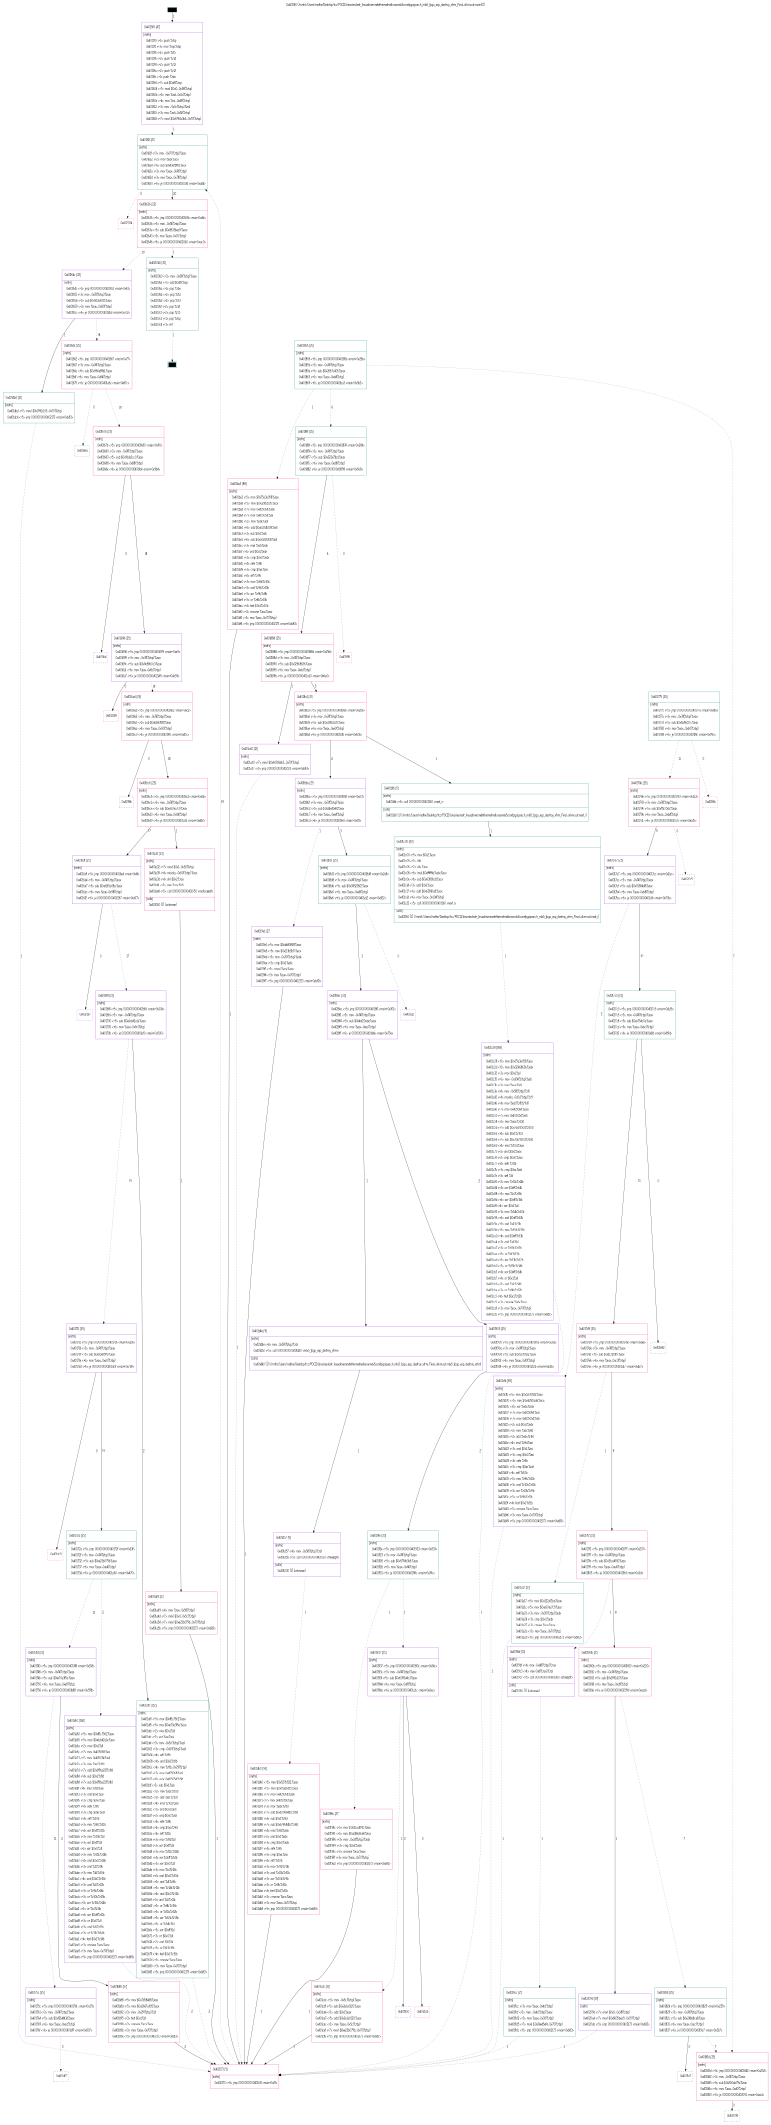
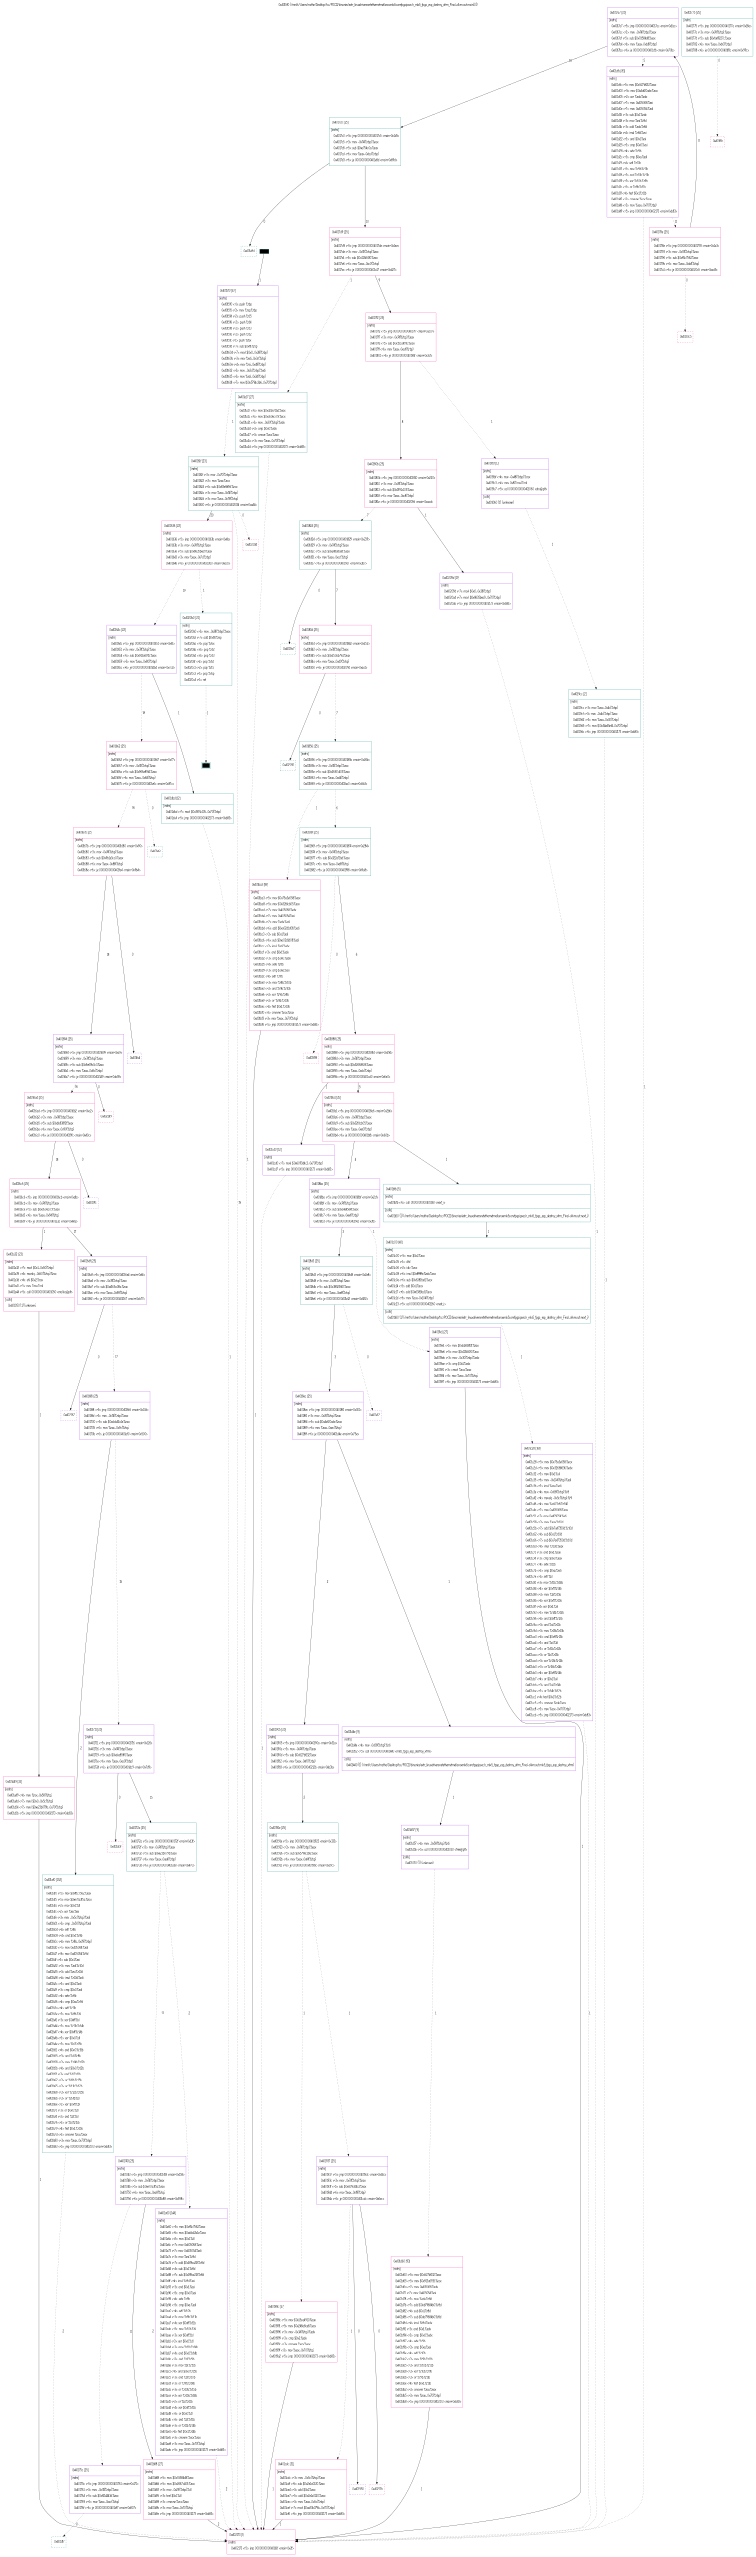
edge "0x401775 [25]" -> "0x40178e [25]": now "0x401cfb [83]" -> "0x40178e [25]"
edge "0x401856 [25]" -> "0x40183d [25]": reversed
edge "0x402173 [5]" -> "0x40161f [23]": reversed
edge "0x401824 [25]" -> "0x40183d [25]": style dotted -> solid
